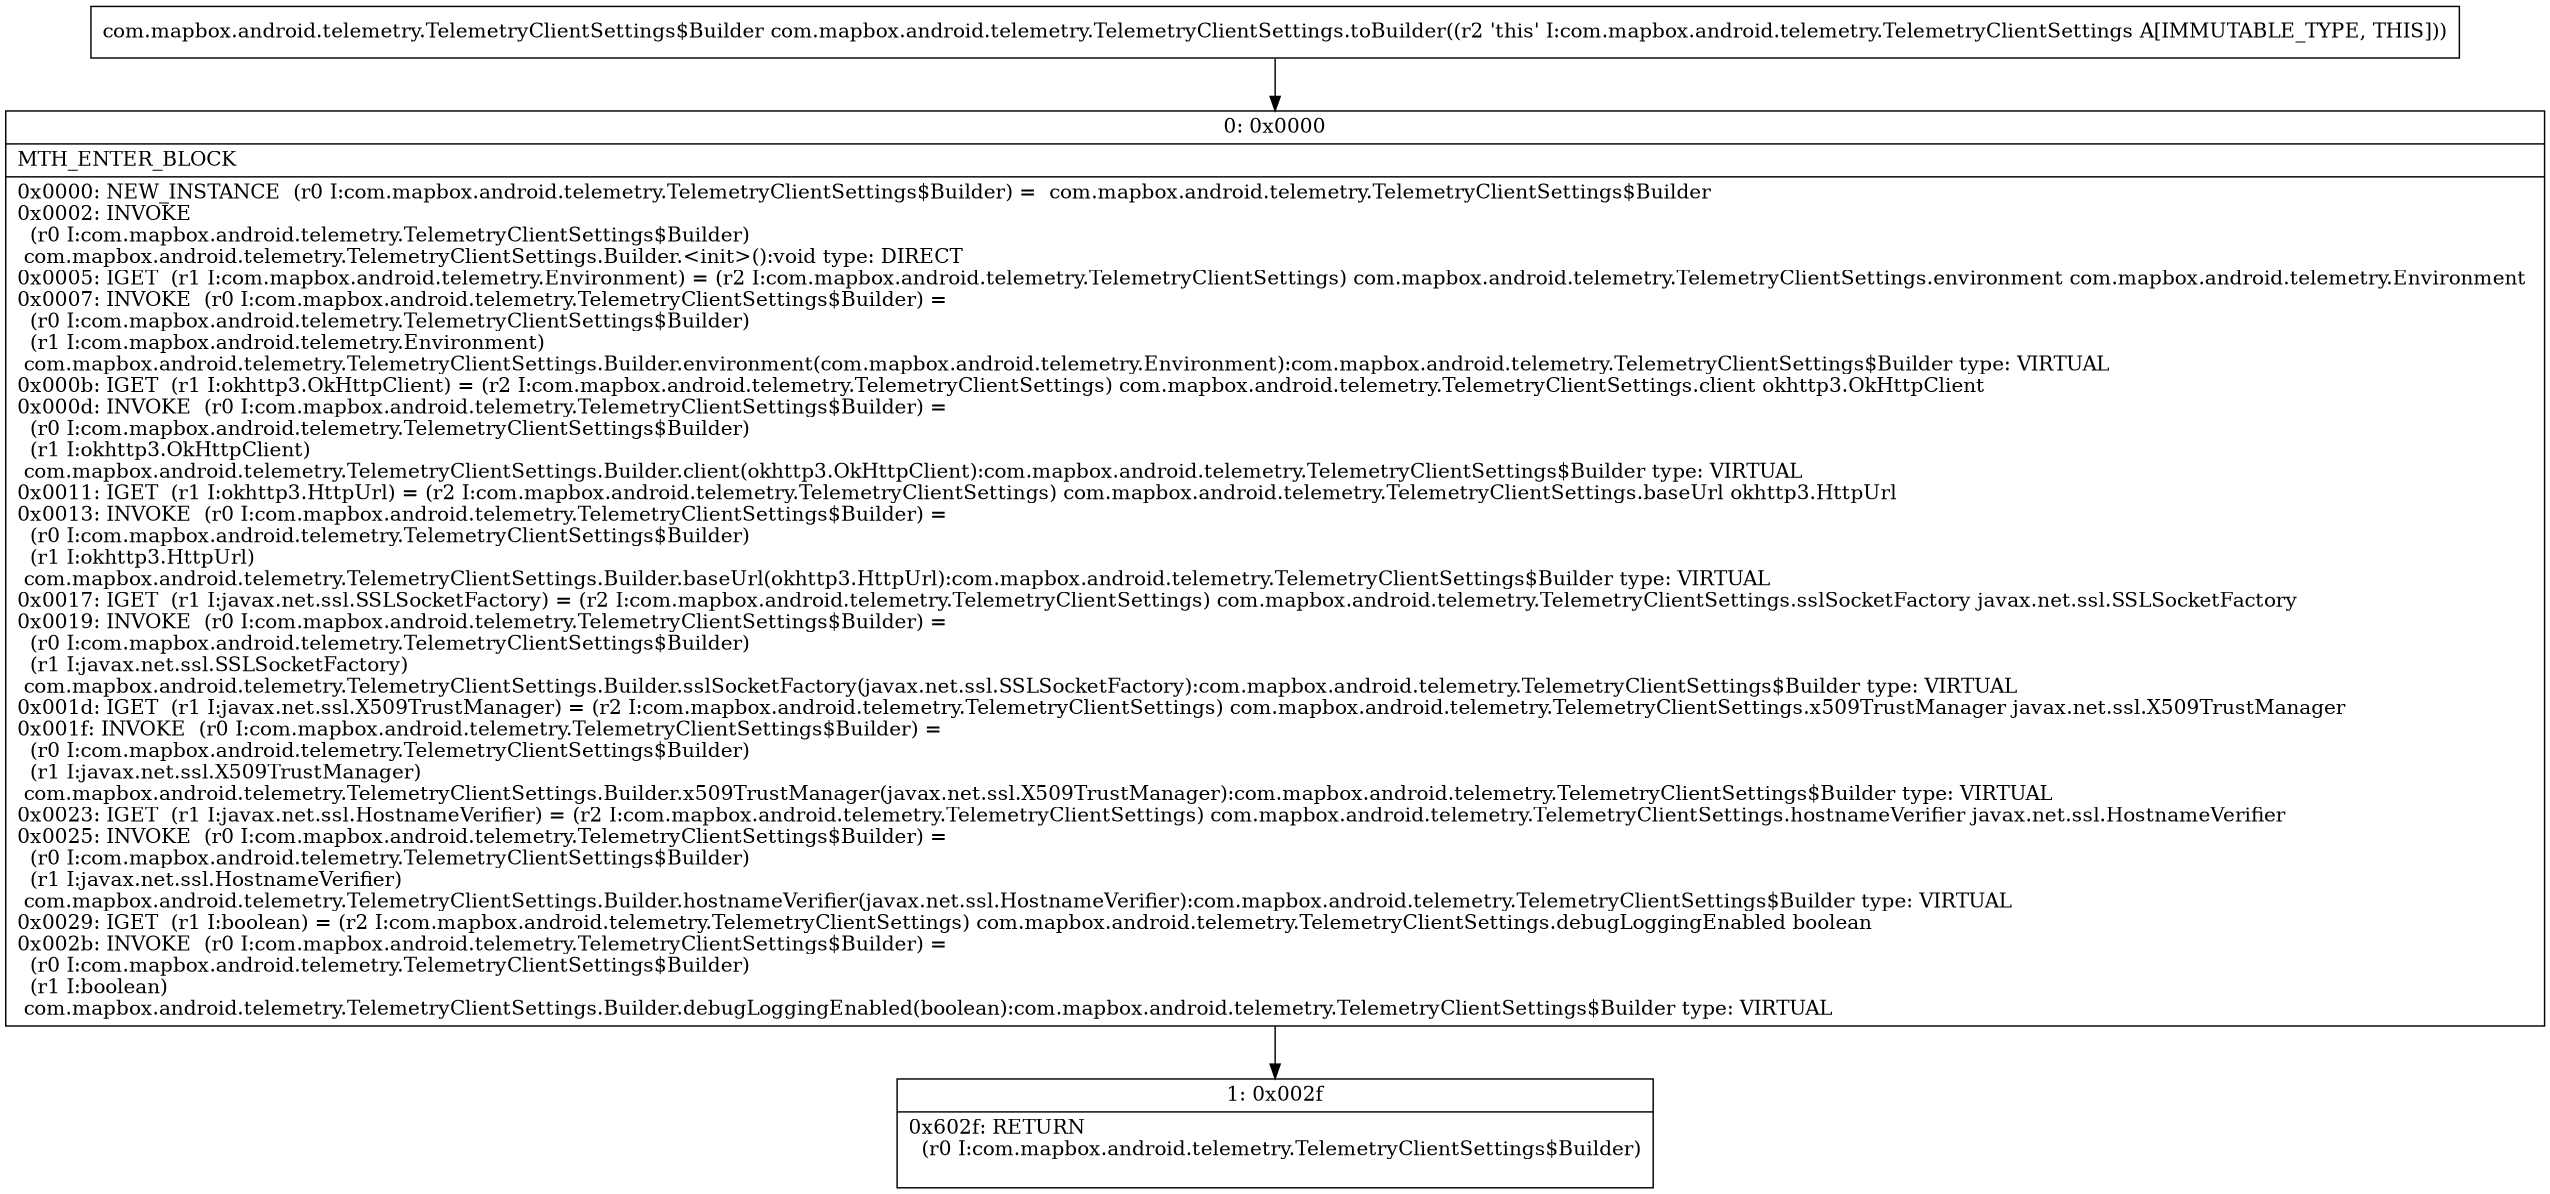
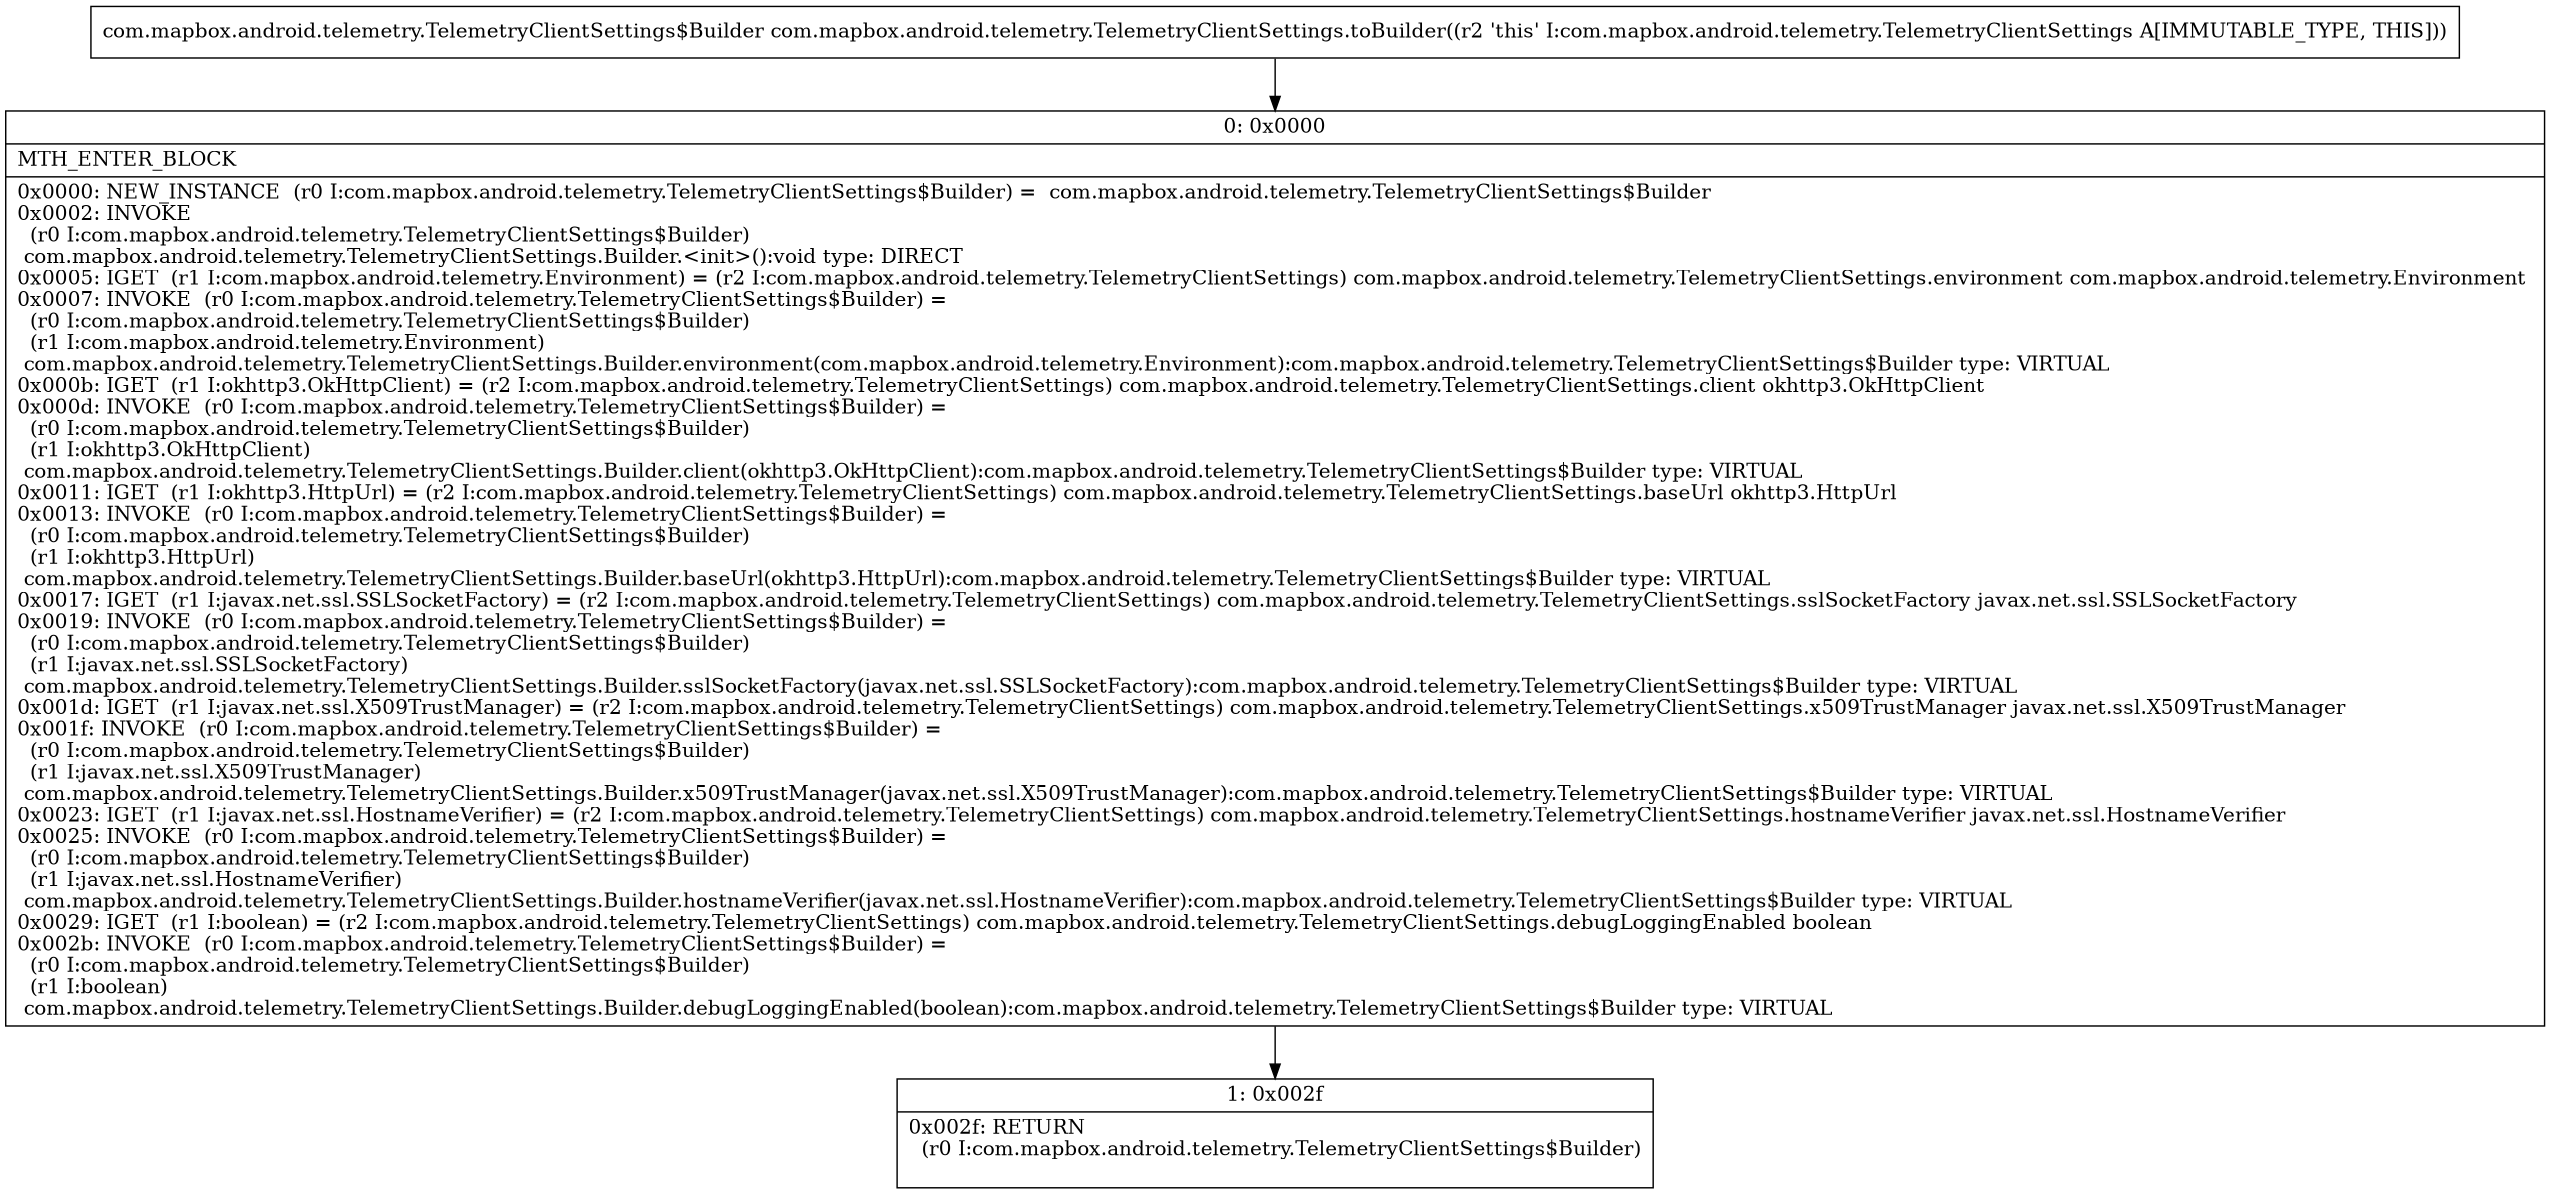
node "1: 0x002f": text "0x602f: RETURN" -> "0x002f: RETURN"
